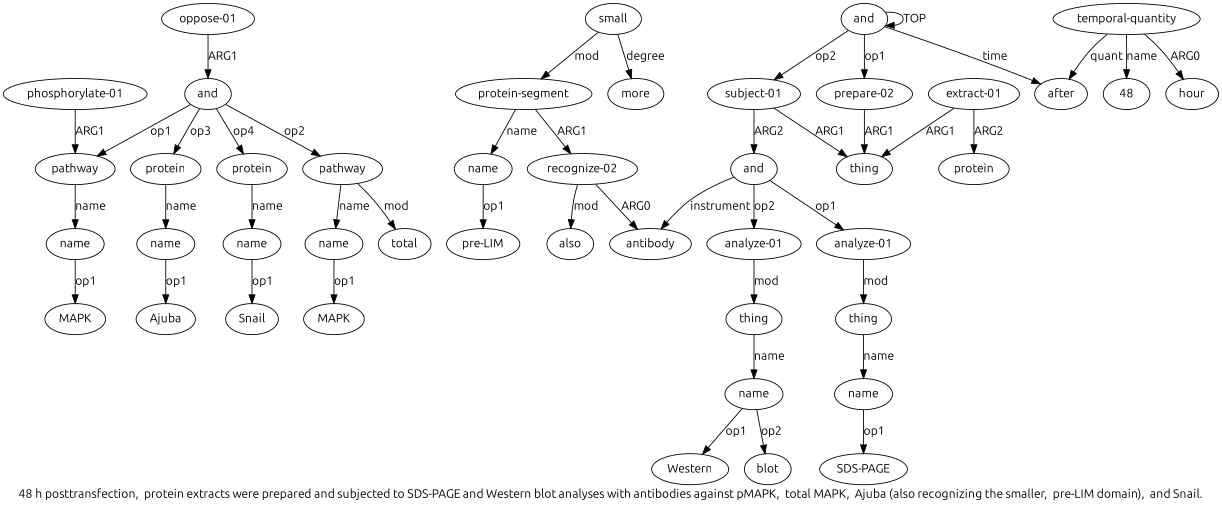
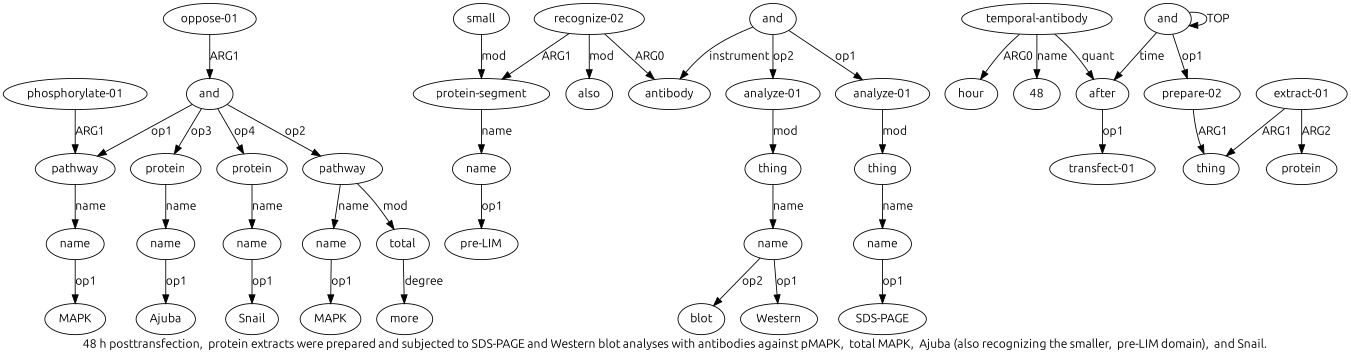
node "temporal-quantity": label "temporal-quantity" -> "temporal-antibody"
edge "small" -> "more": now "total" -> "more"
node "subject-01": removed
edge "protein-segment" -> "recognize-02": reversed
node "transfect-01": added
